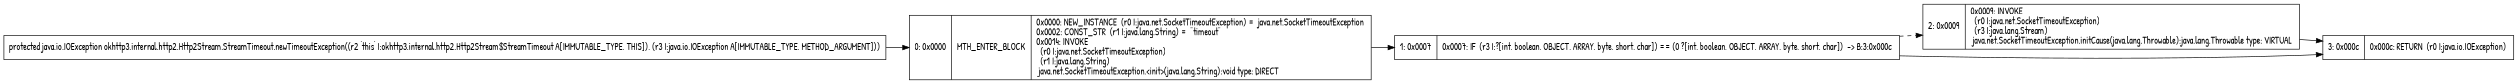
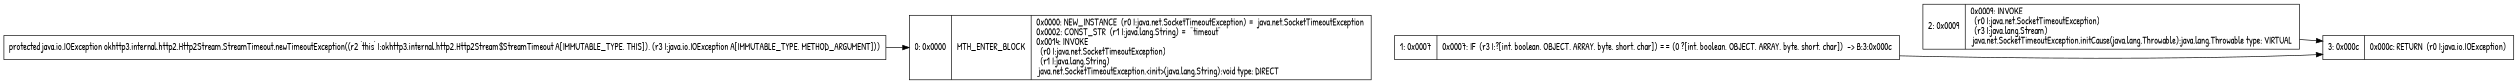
edge "1: 0x0007" -> "2: 0x0009": removed
edge "0: 0x0000" -> "1: 0x0007": removed
